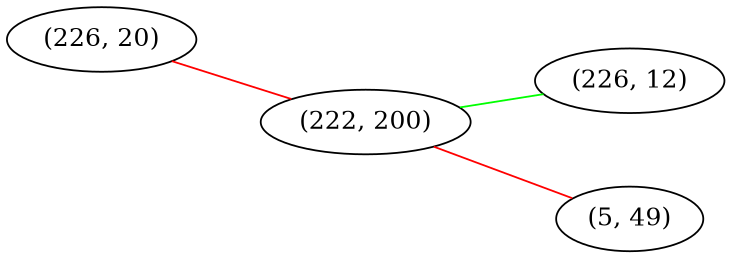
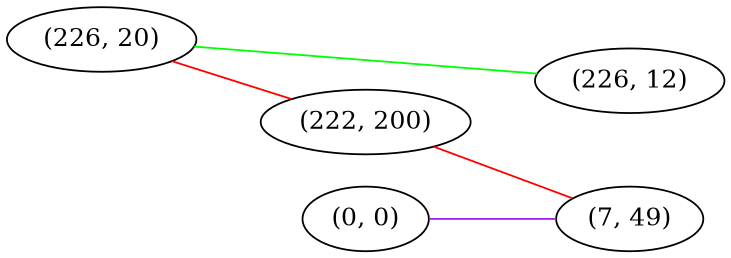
edge "(226, 12)" -- "(222, 200)": now "(226, 12)" -- "(226, 20)"
node "(0, 0)": added
node "(5, 49)": label "(5, 49)" -> "(7, 49)"
